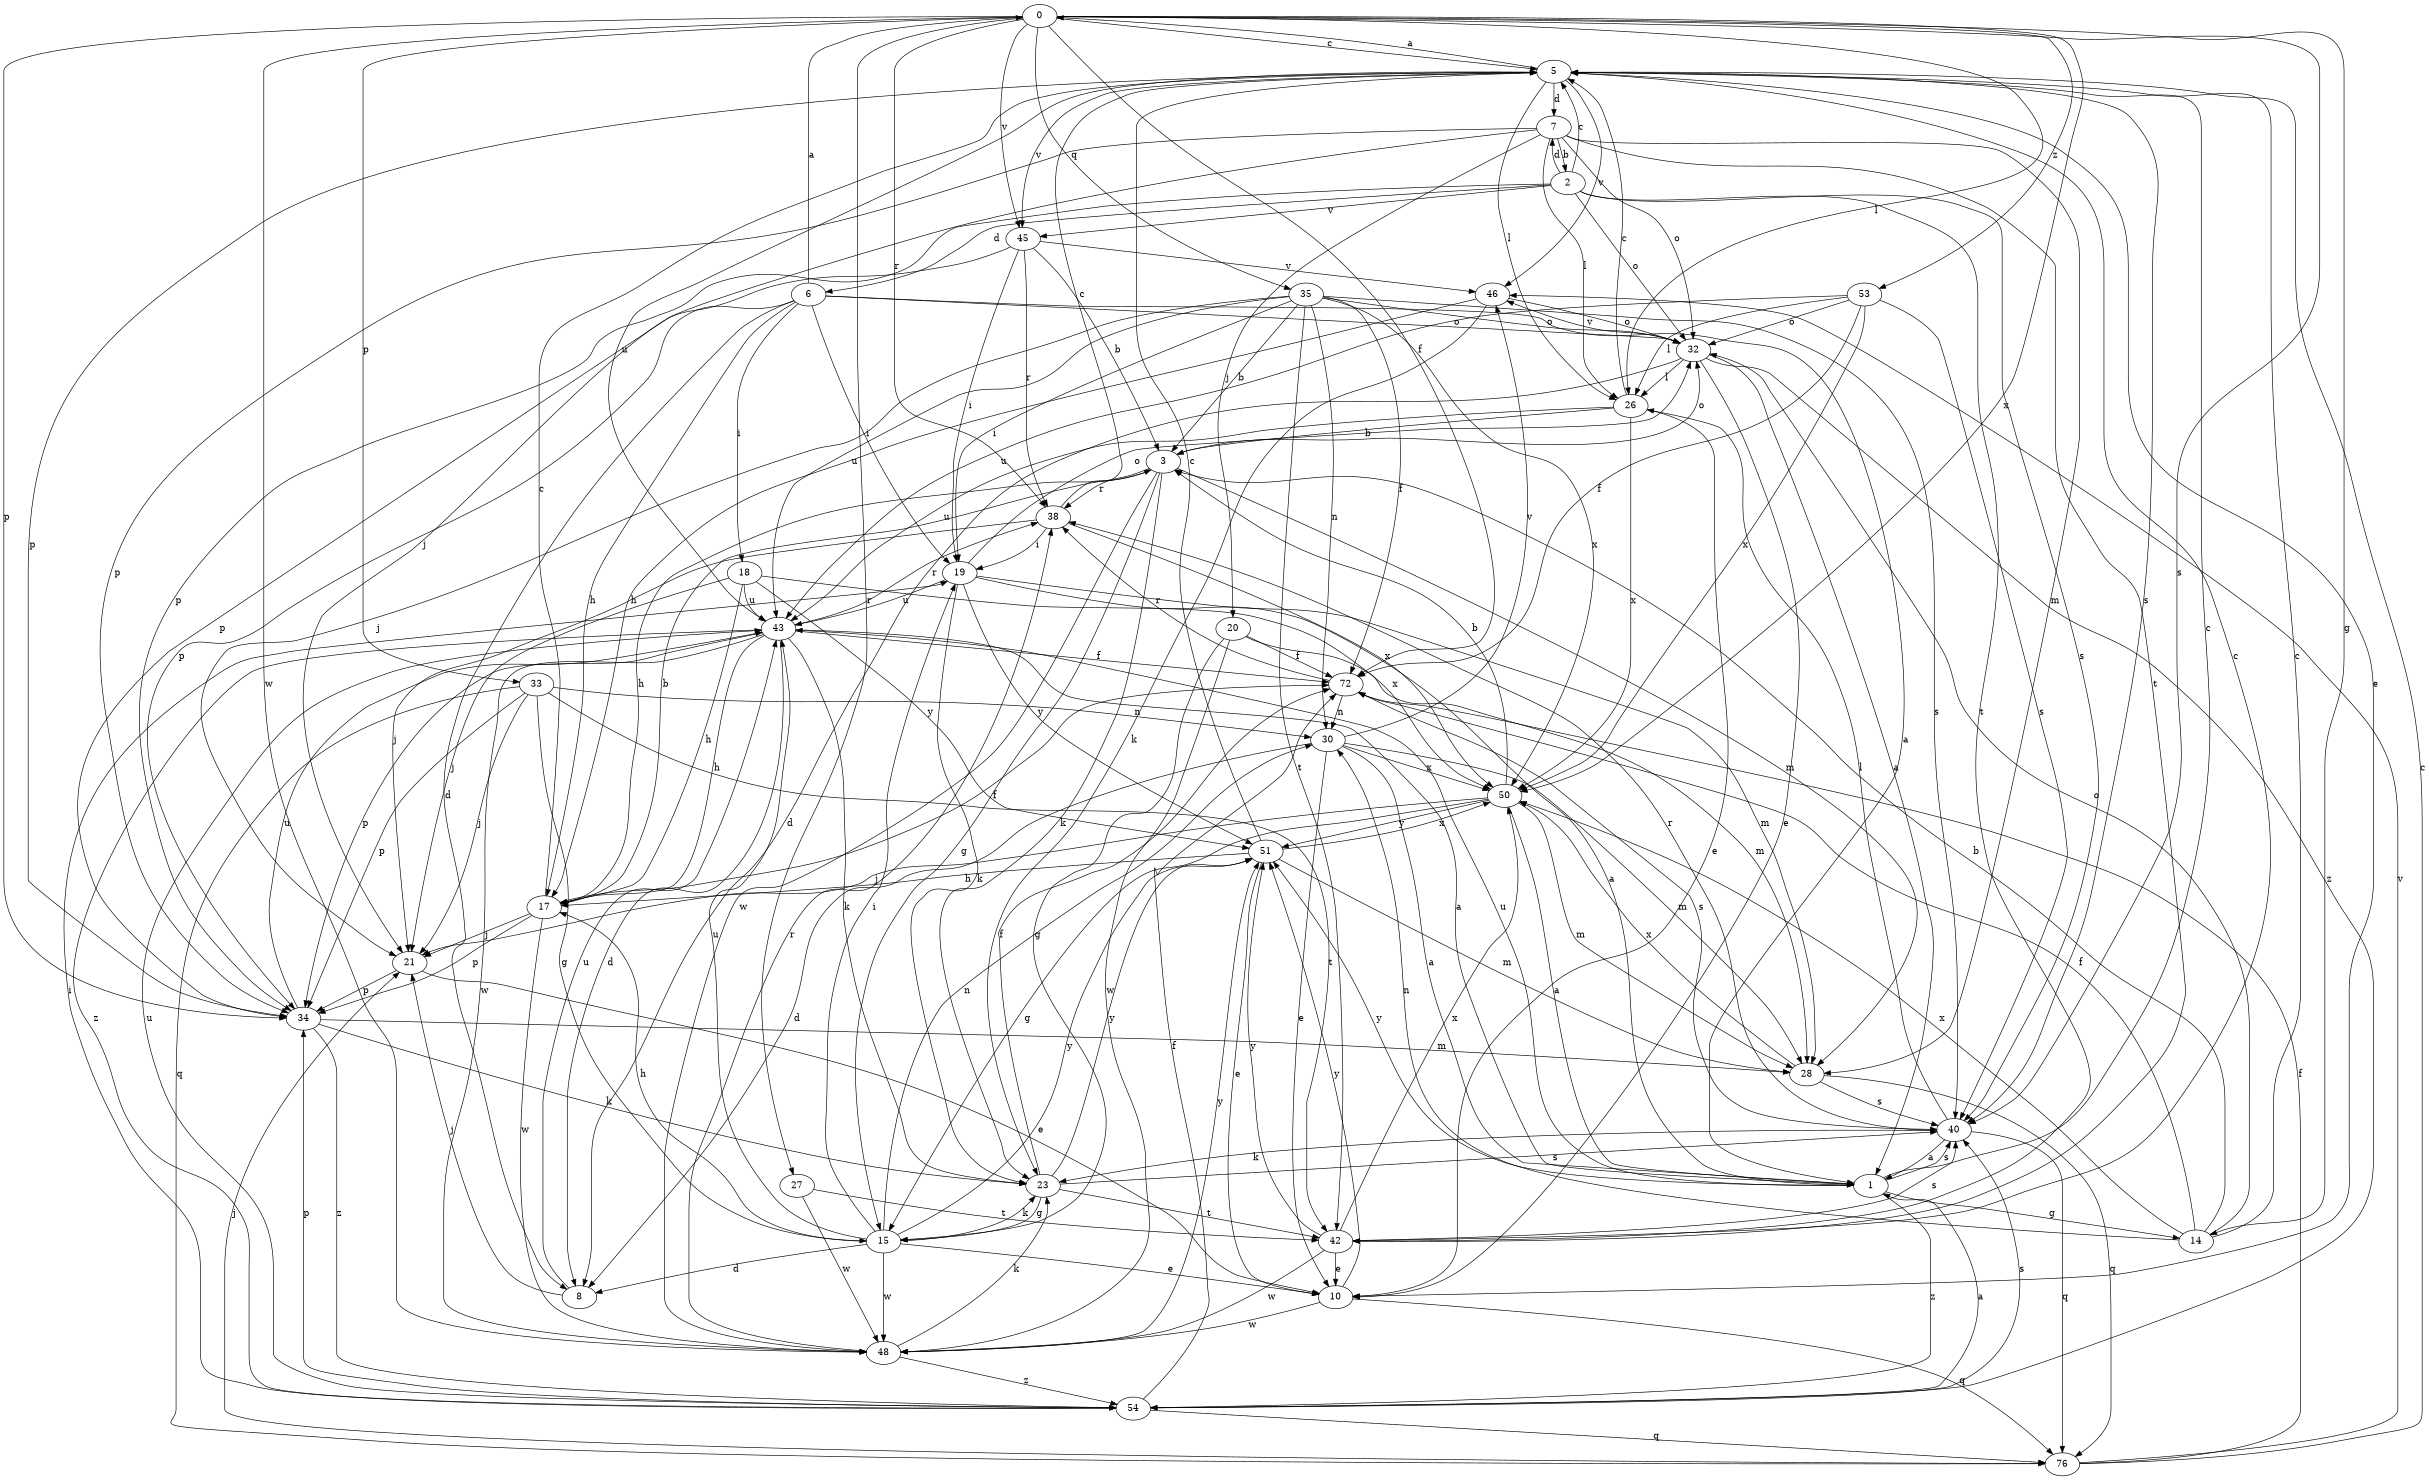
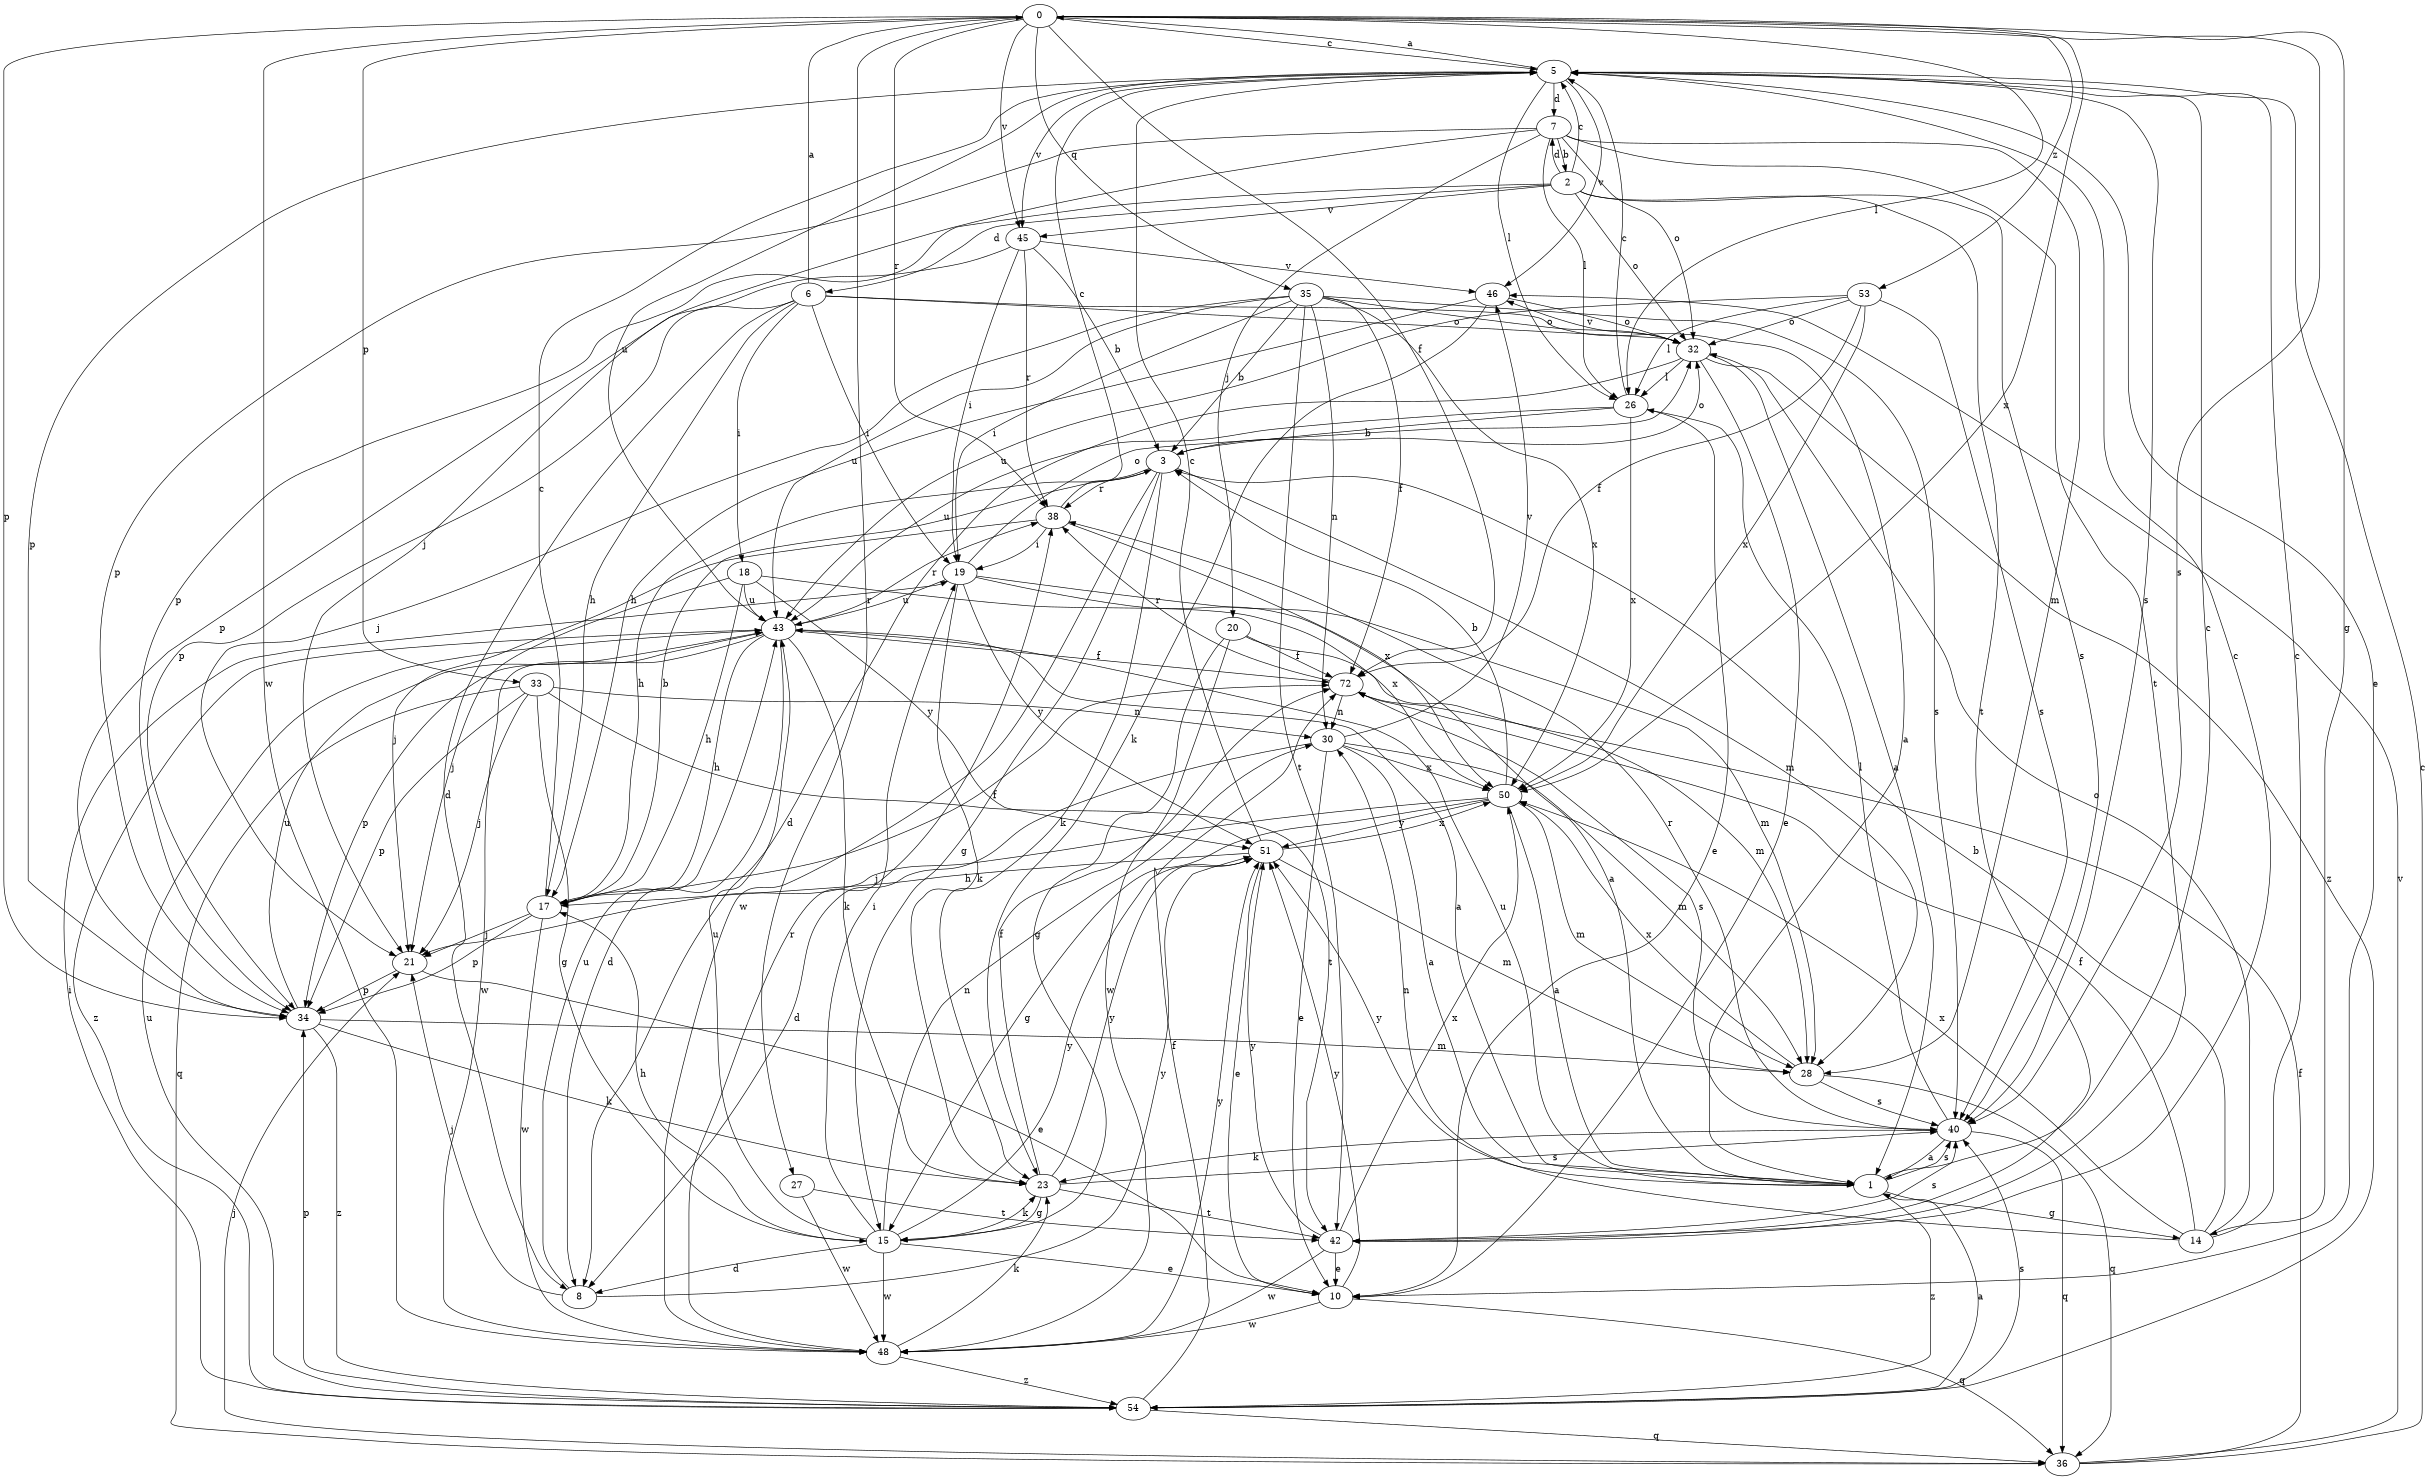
edge "8" -> "51": added, label "y"
node "76": label "76" -> "36"
